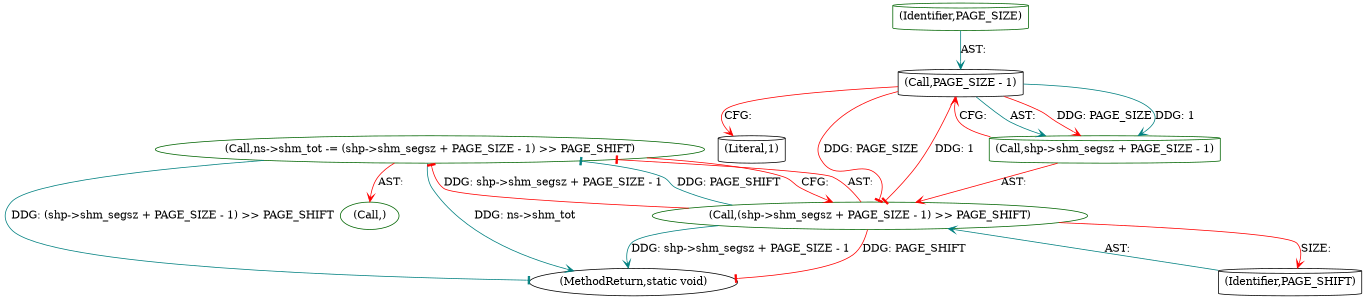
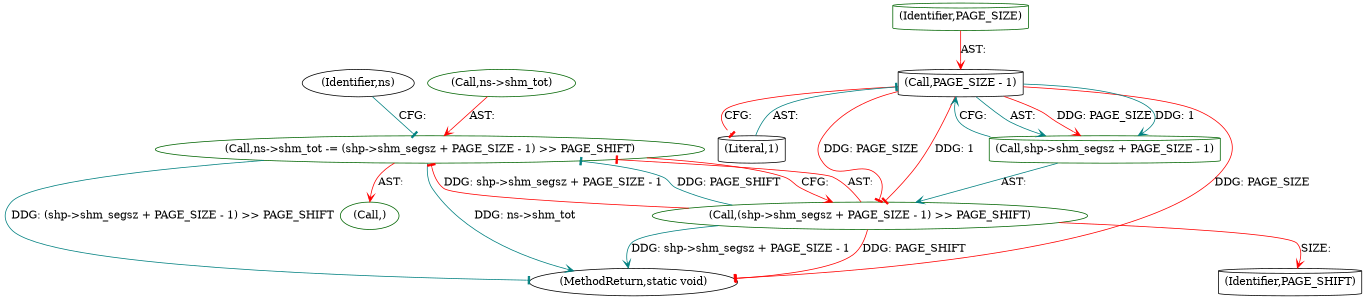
edge "(Identifier,PAGE_SIZE)" -> "(Call,PAGE_SIZE - 1)": color teal -> red
node "(Identifier,ns)": added
node "(Call,ns->shm_tot)": added
edge "(Call,PAGE_SIZE - 1)" -> "(Literal,1)": arrowhead vee -> tee
edge "(Literal,1)" -> "(Call,PAGE_SIZE - 1)": added, label "AST:"
edge "(Call,shp->shm_segsz + PAGE_SIZE - 1)" -> "(Call,PAGE_SIZE - 1)": color red -> teal
edge "(Call,shp->shm_segsz + PAGE_SIZE - 1)" -> "(Call,(shp->shm_segsz + PAGE_SIZE - 1) >> PAGE_SHIFT)": color red -> teal
edge "(Call,PAGE_SIZE - 1)" -> "(MethodReturn,static void)": added, label "DDG: PAGE_SIZE"
edge "(Identifier,PAGE_SHIFT)" -> "(Call,(shp->shm_segsz + PAGE_SIZE - 1) >> PAGE_SHIFT)": removed, label "AST:"
